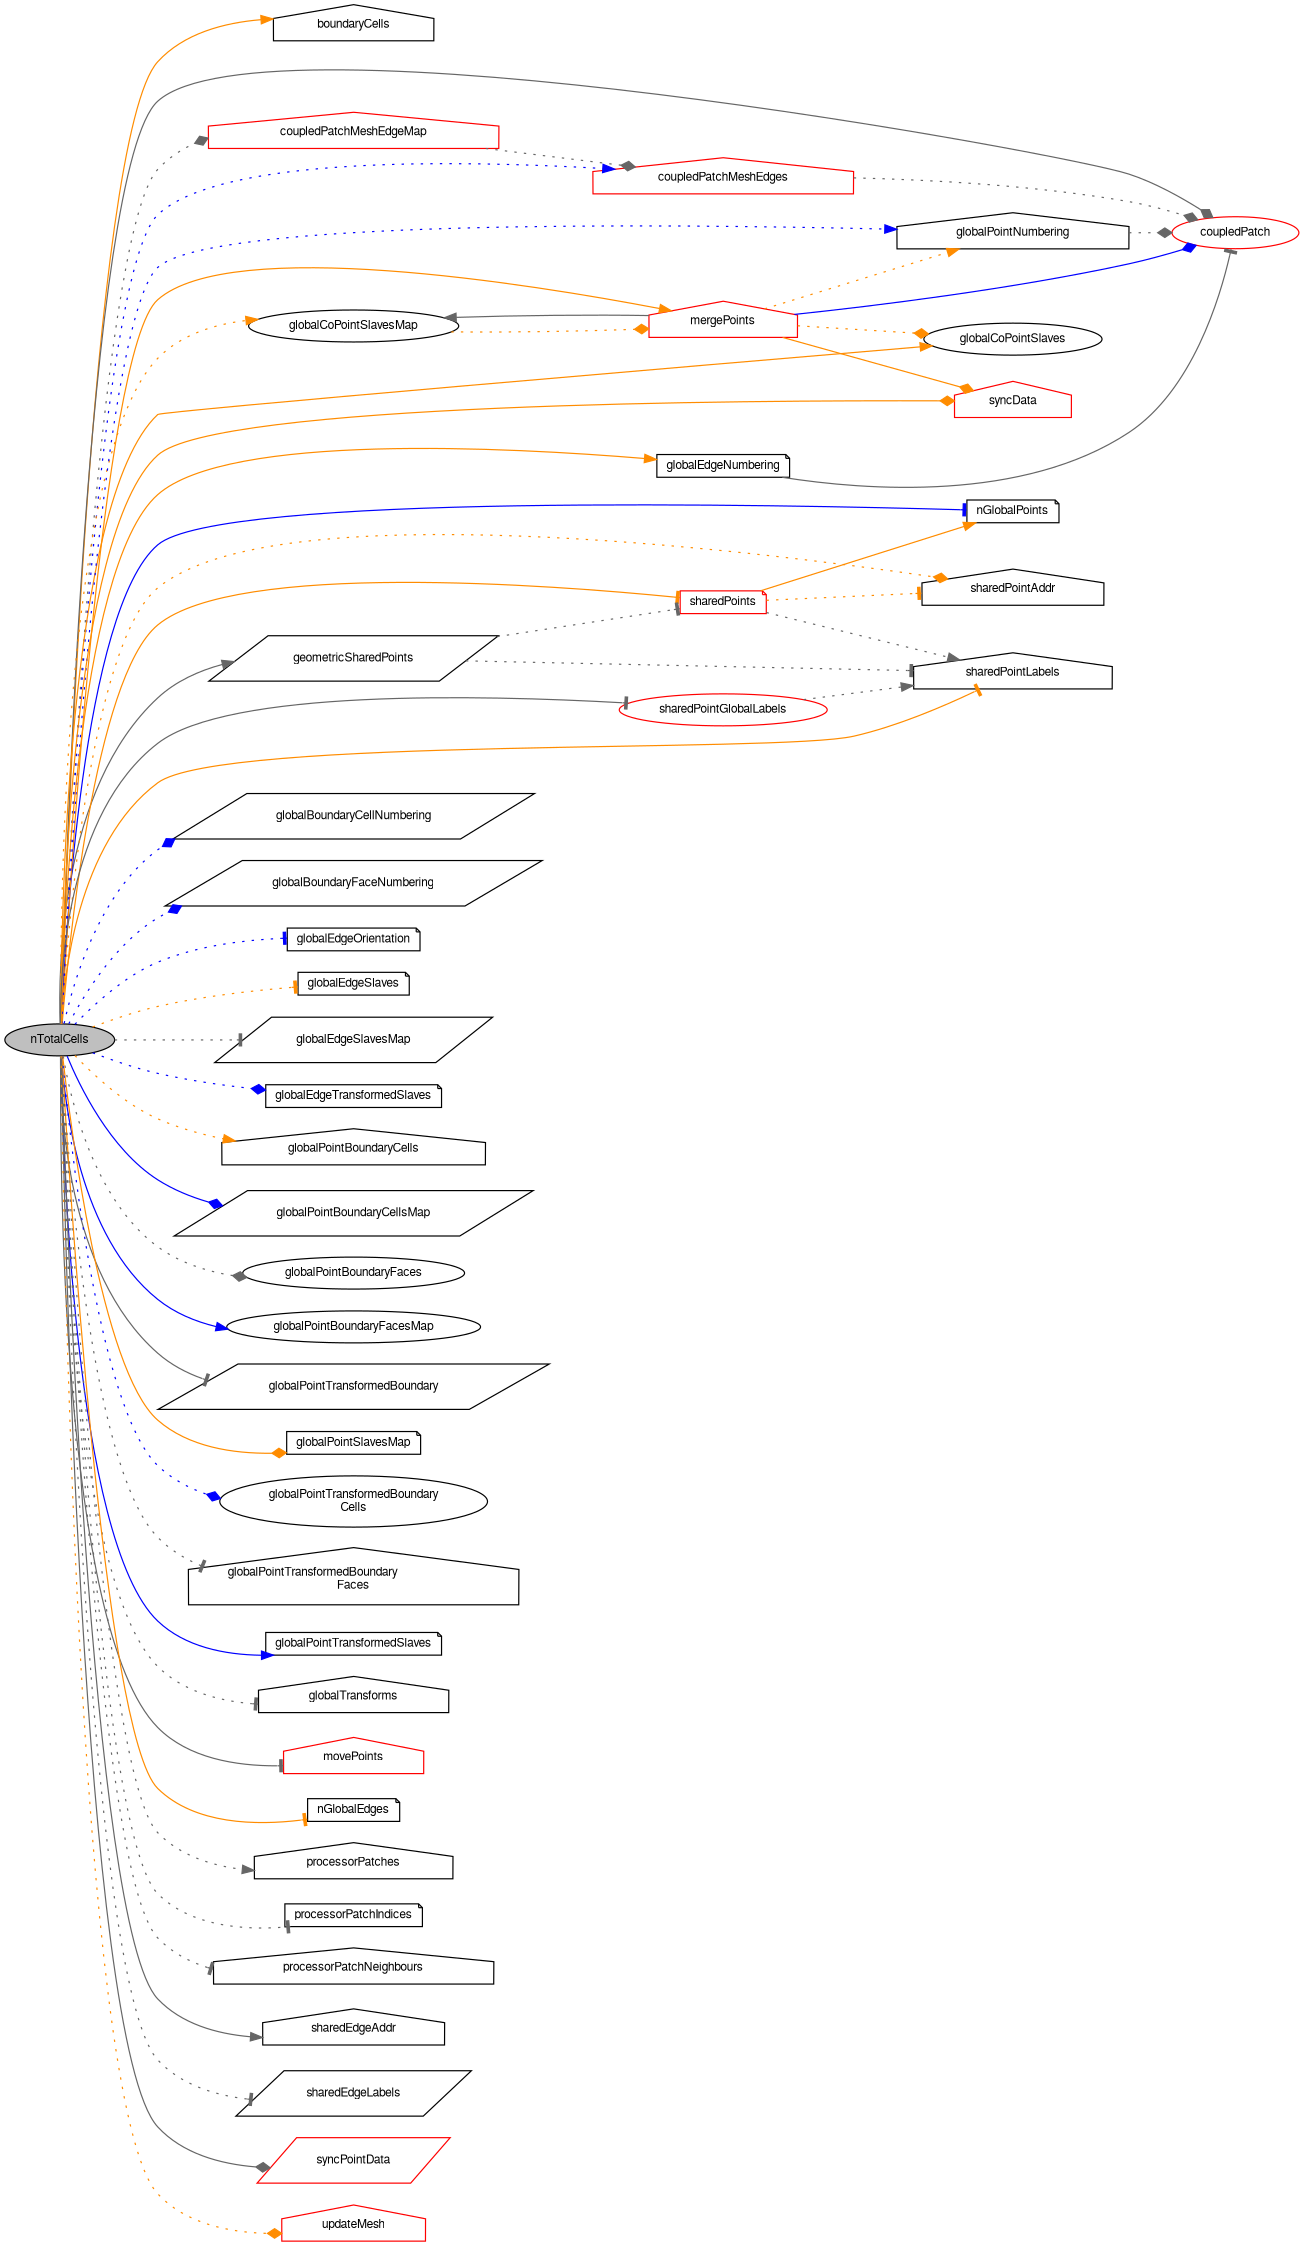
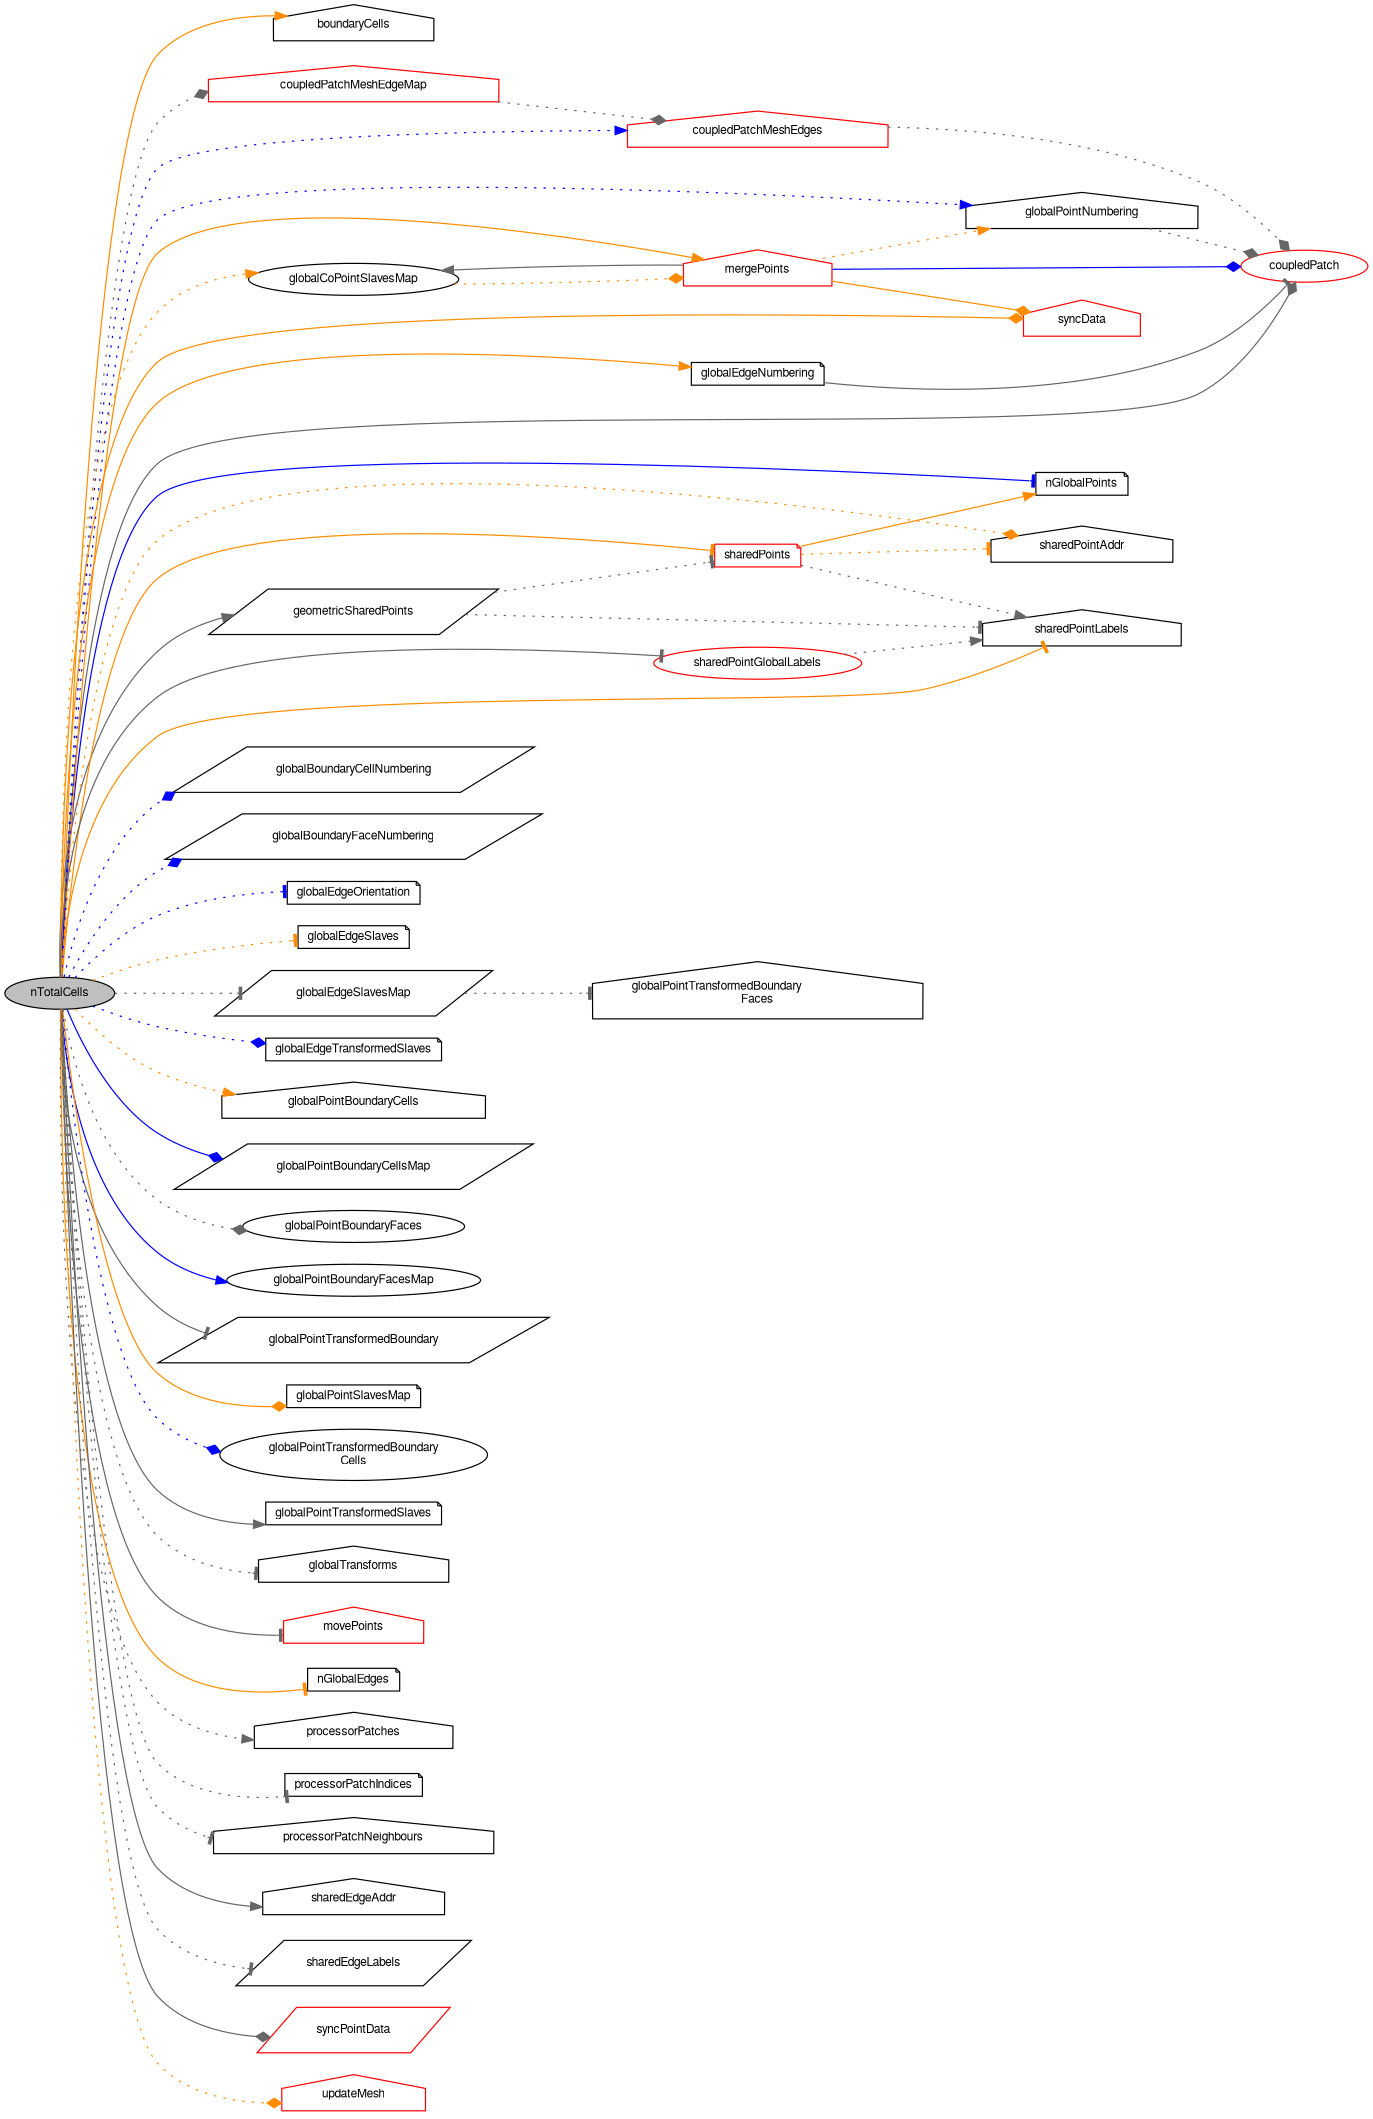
node "globalCoPointSlaves": removed
edge "nTotalCells" -> "globalPointTransformedBoundary Faces": now "globalEdgeSlavesMap" -> "globalPointTransformedBoundary Faces"
edge "nTotalCells" -> "globalPointTransformedSlaves": color blue -> gray40
